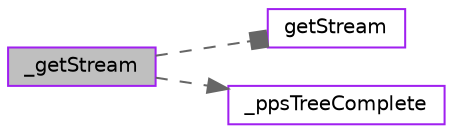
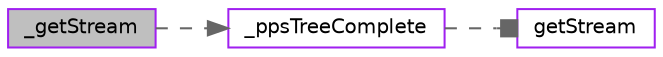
edge "_getStream" -> "getStream": now "_ppsTreeComplete" -> "getStream"
